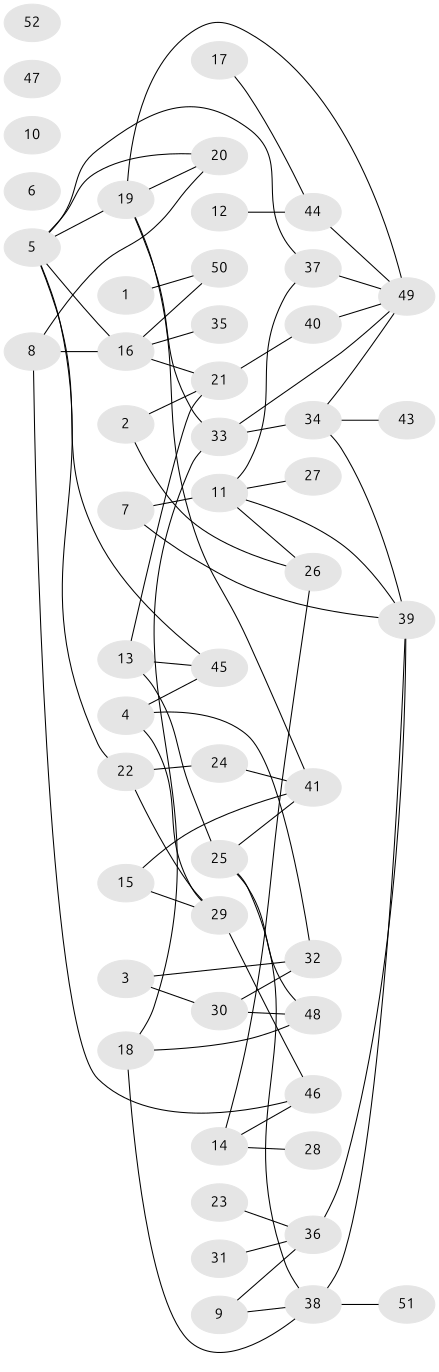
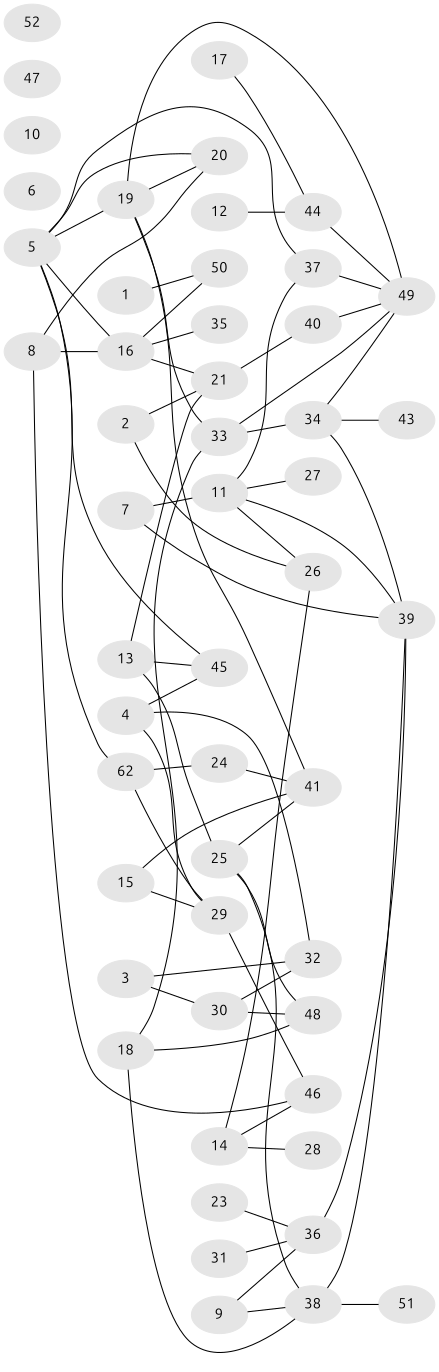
node "22": label "22" -> "62"
